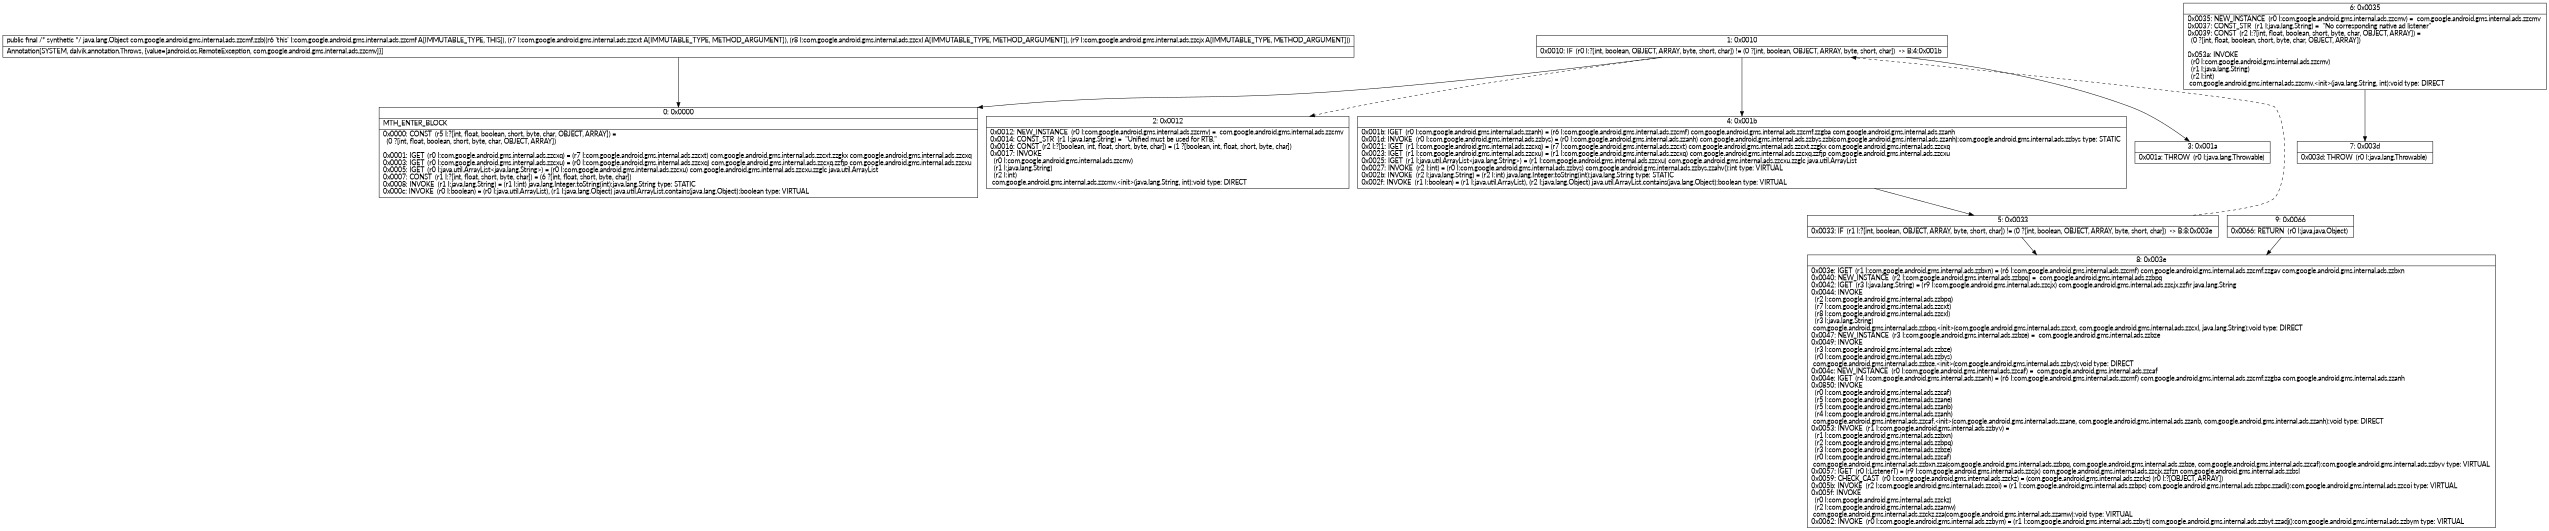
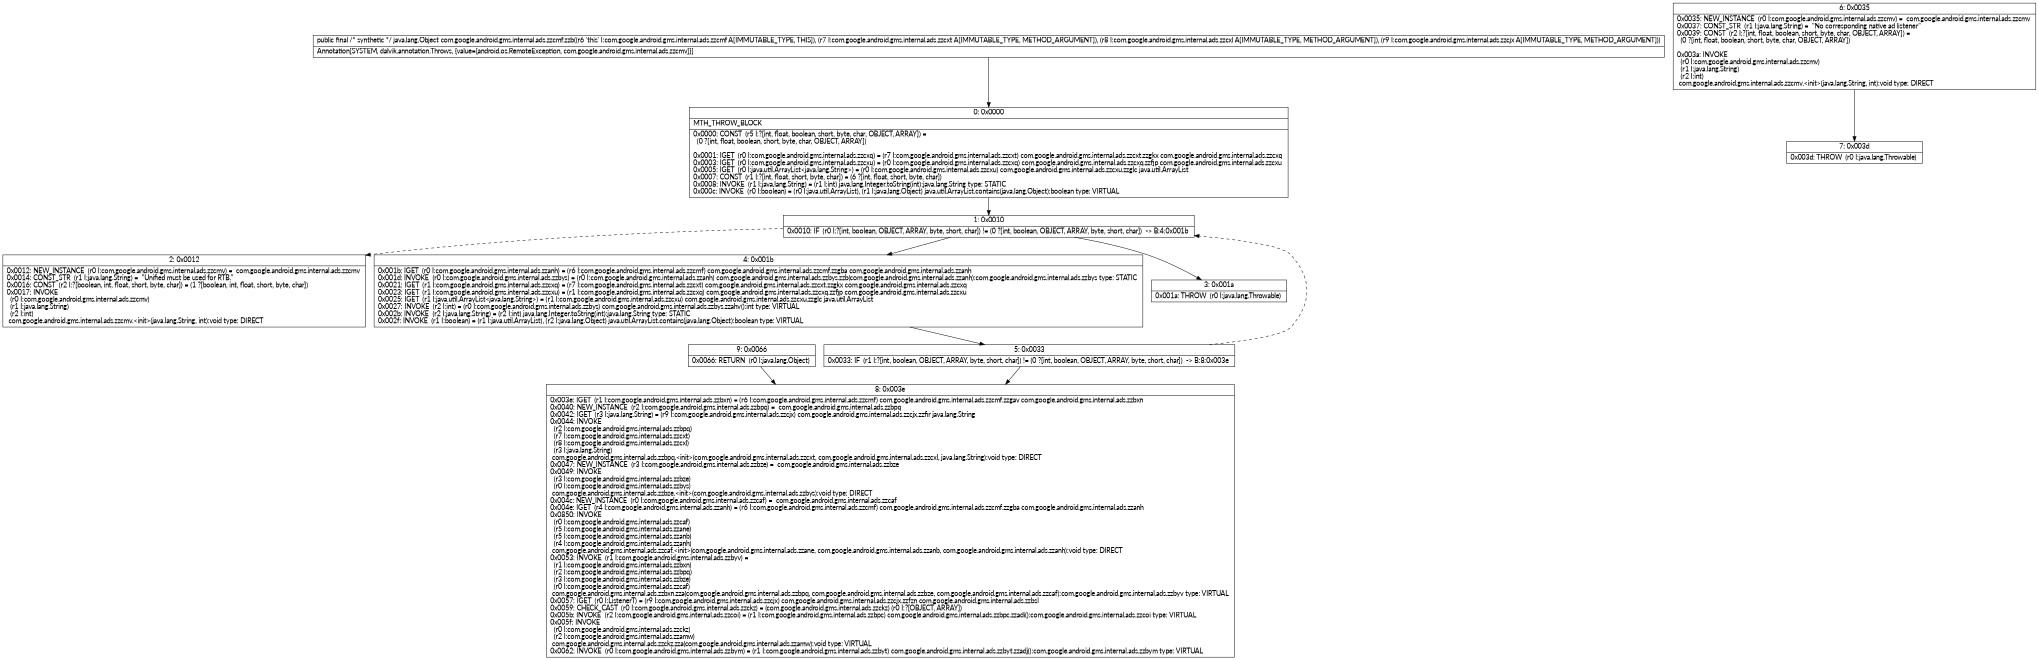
node "6: 0x0035": text "0x053a: INVOKE" -> "0x003a: INVOKE"
edge "1: 0x0010" -> "0: 0x0000": reversed
node "0: 0x0000": text "MTH_ENTER_BLOCK" -> "MTH_THROW_BLOCK"
node "9: 0x0066": text "0x0066: RETURN  (r0 I:java.java.Object)" -> "0x0066: RETURN  (r0 I:java.lang.Object)"
